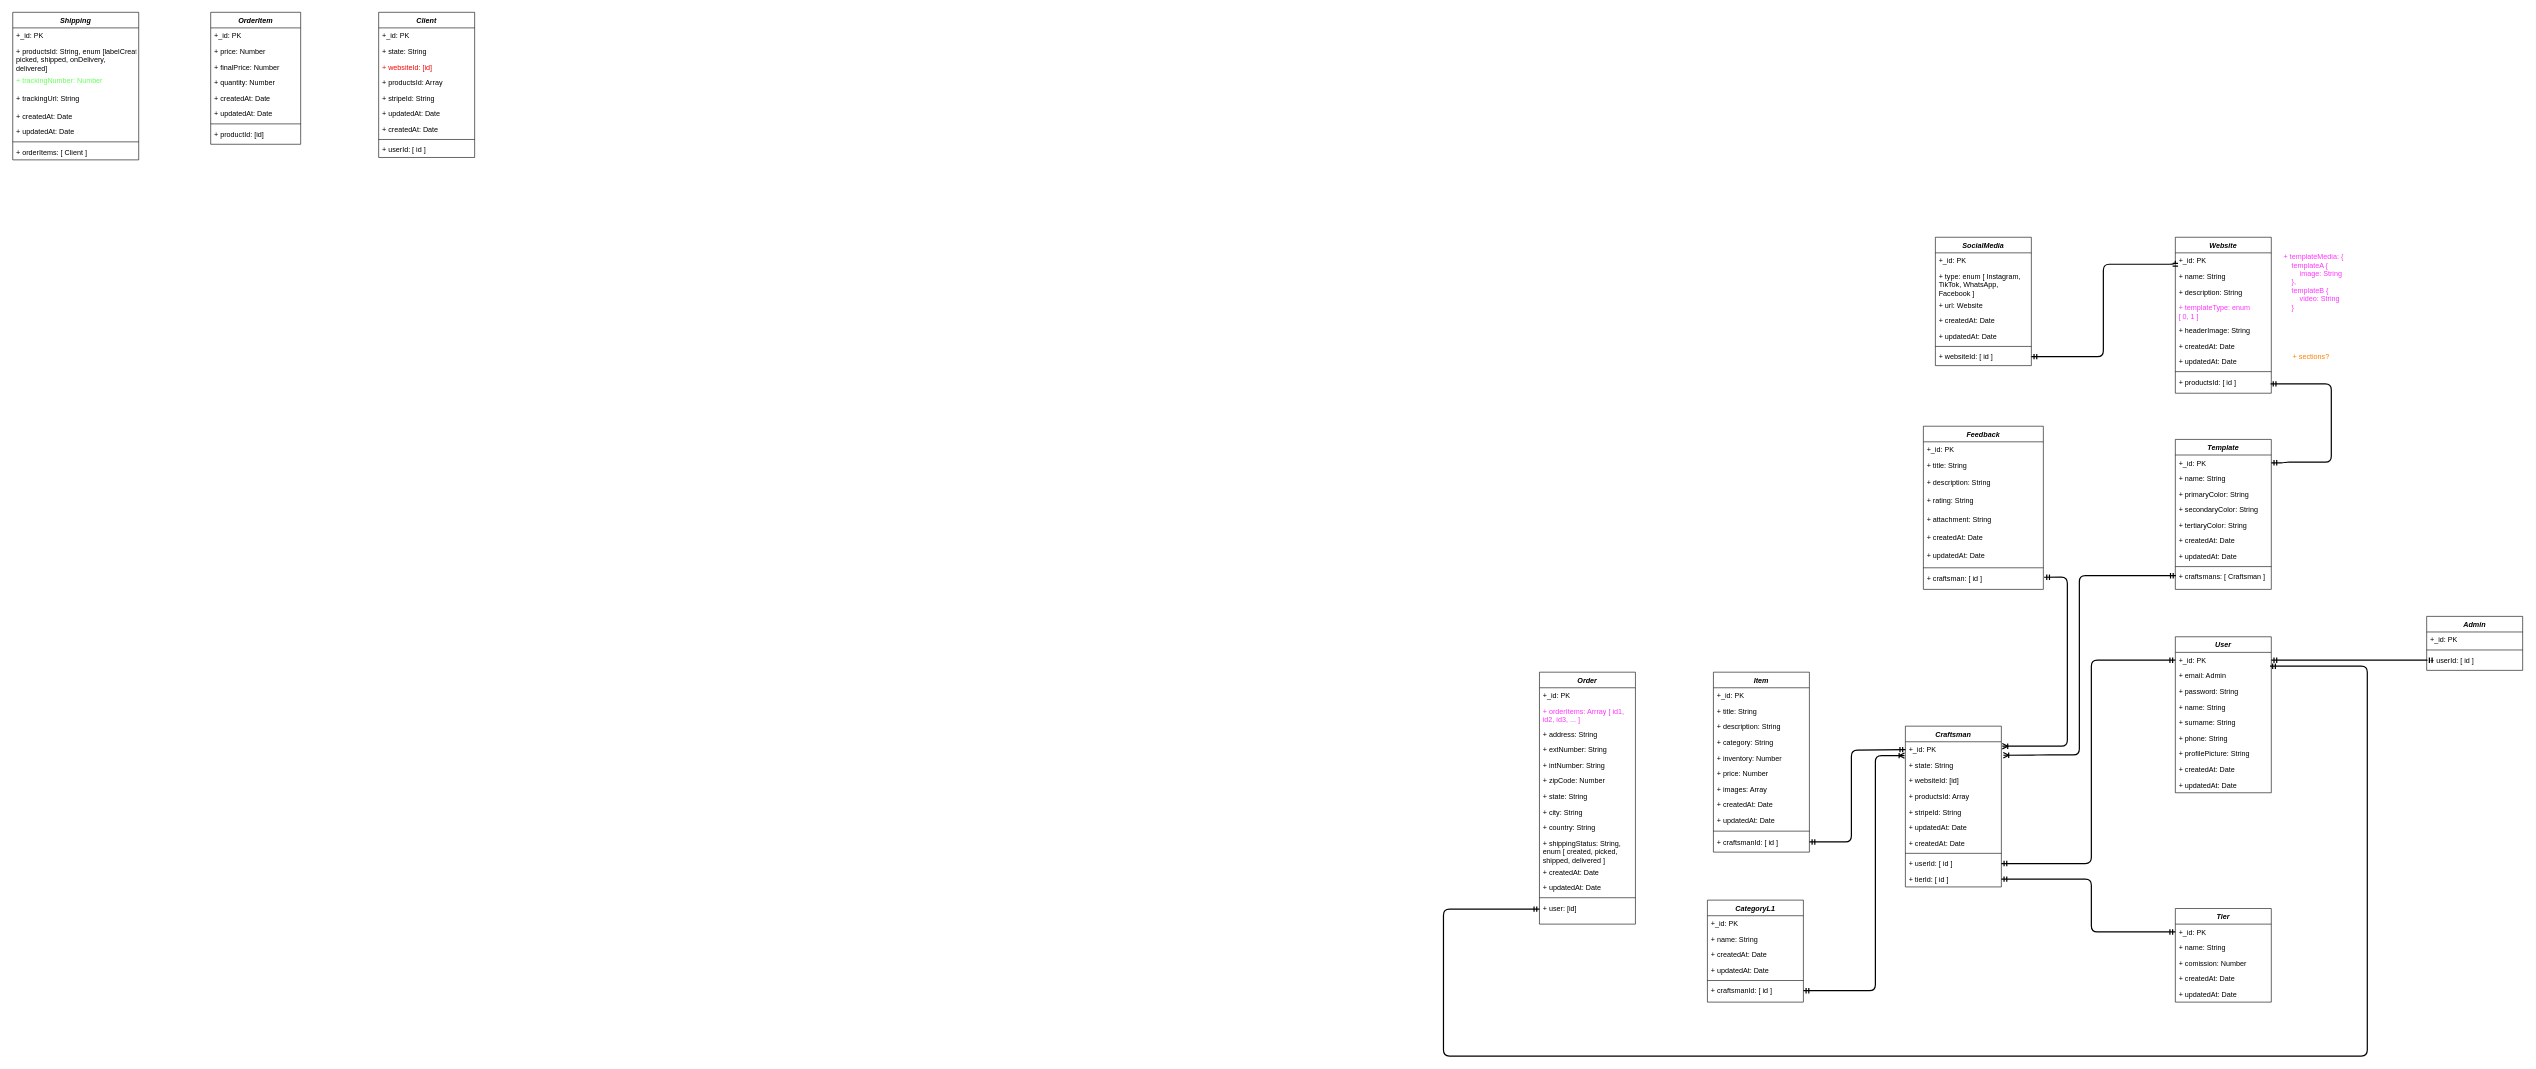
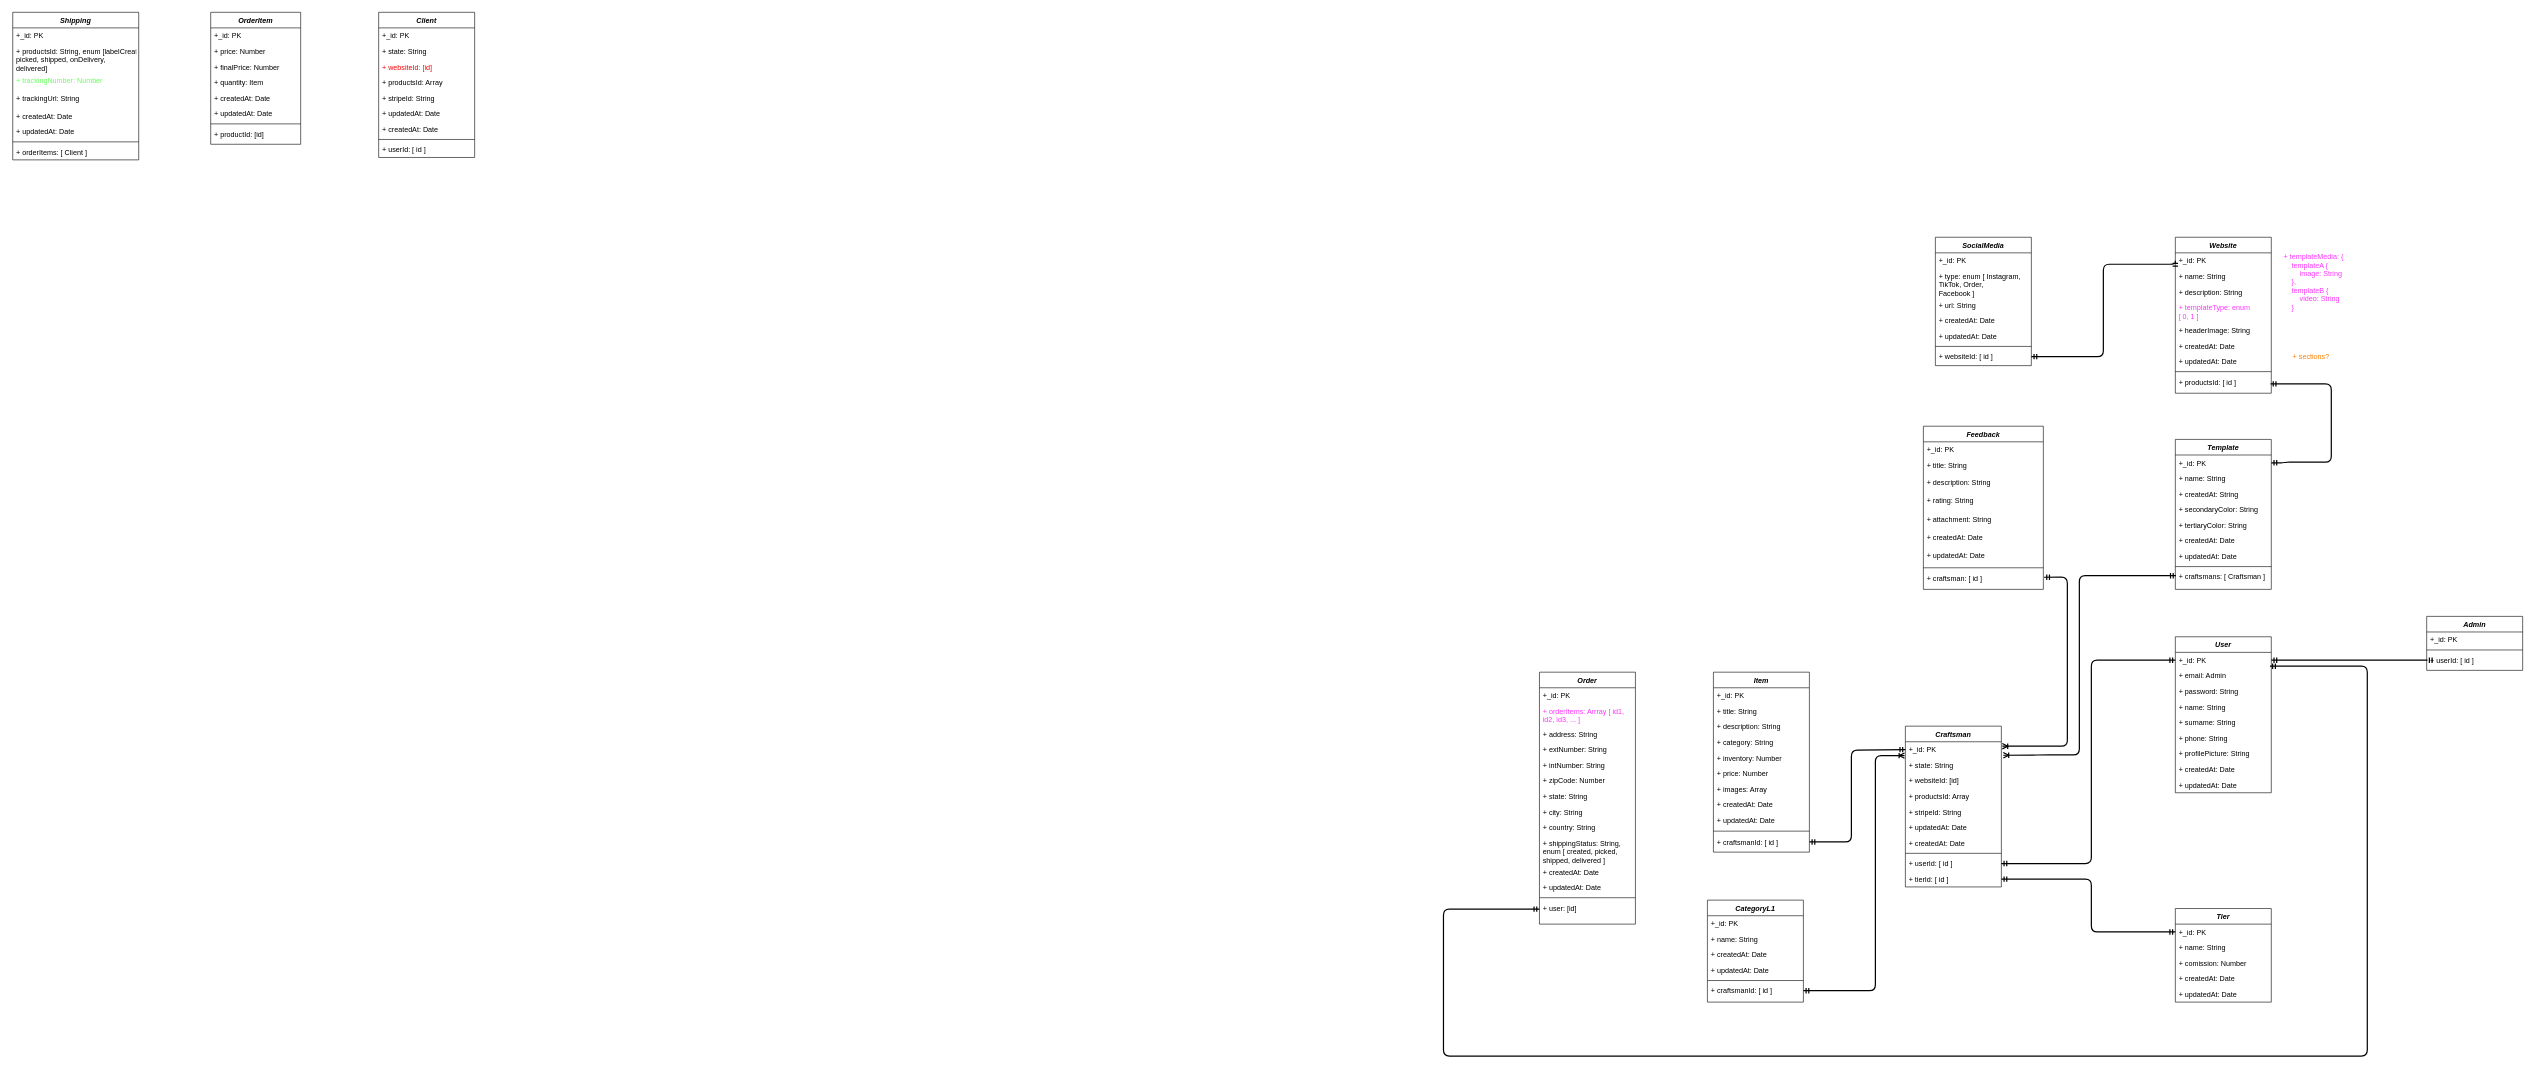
node "+ quantity: Number": label "+ quantity: Number" -> "+ quantity: Item"
node "+ type: enum [ Instagram, TikTok, WhatsApp, Facebook ]": label "+ type: enum [ Instagram, TikTok, WhatsApp, Facebook ]" -> "+ type: enum [ Instagram, TikTok, Order, Facebook ]"
node "+ url: Website": label "+ url: Website" -> "+ url: String"
node "+ primaryColor: String": label "+ primaryColor: String" -> "+ createdAt: String"
